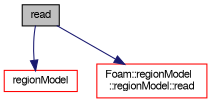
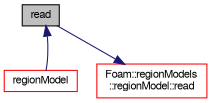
edge "read" -> "regionModel": reversed
node "Foam::regionModel ::regionModel::read": label "Foam::regionModel ::regionModel::read" -> "Foam::regionModels ::regionModel::read"
